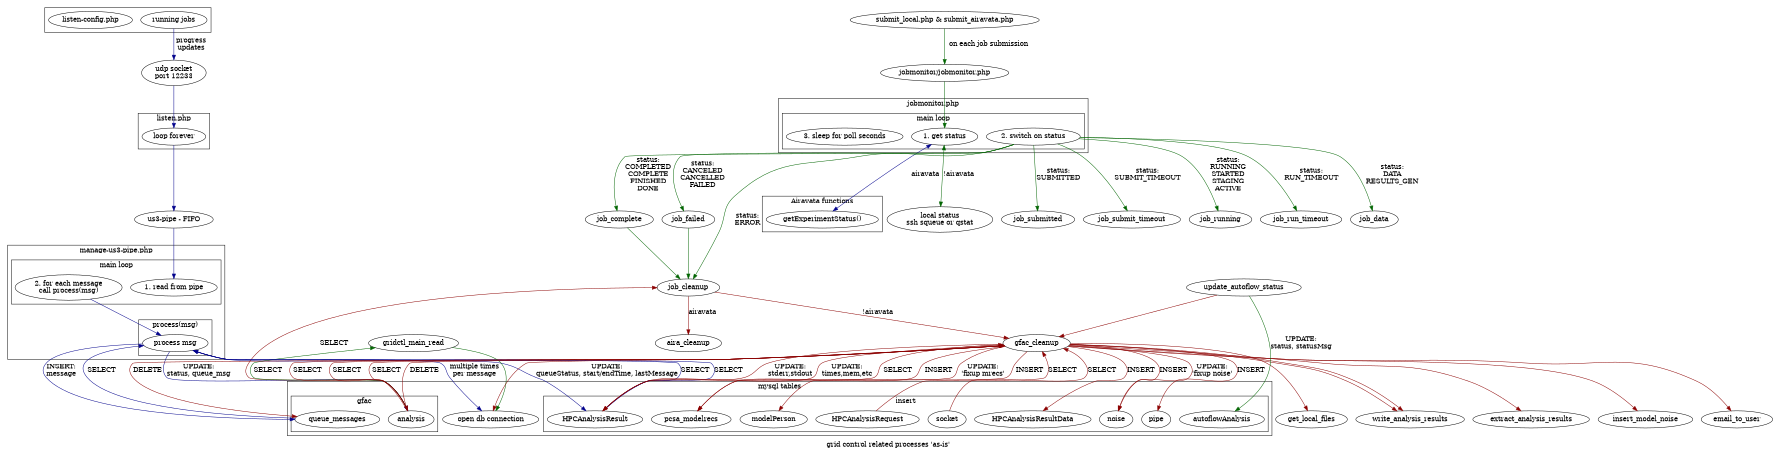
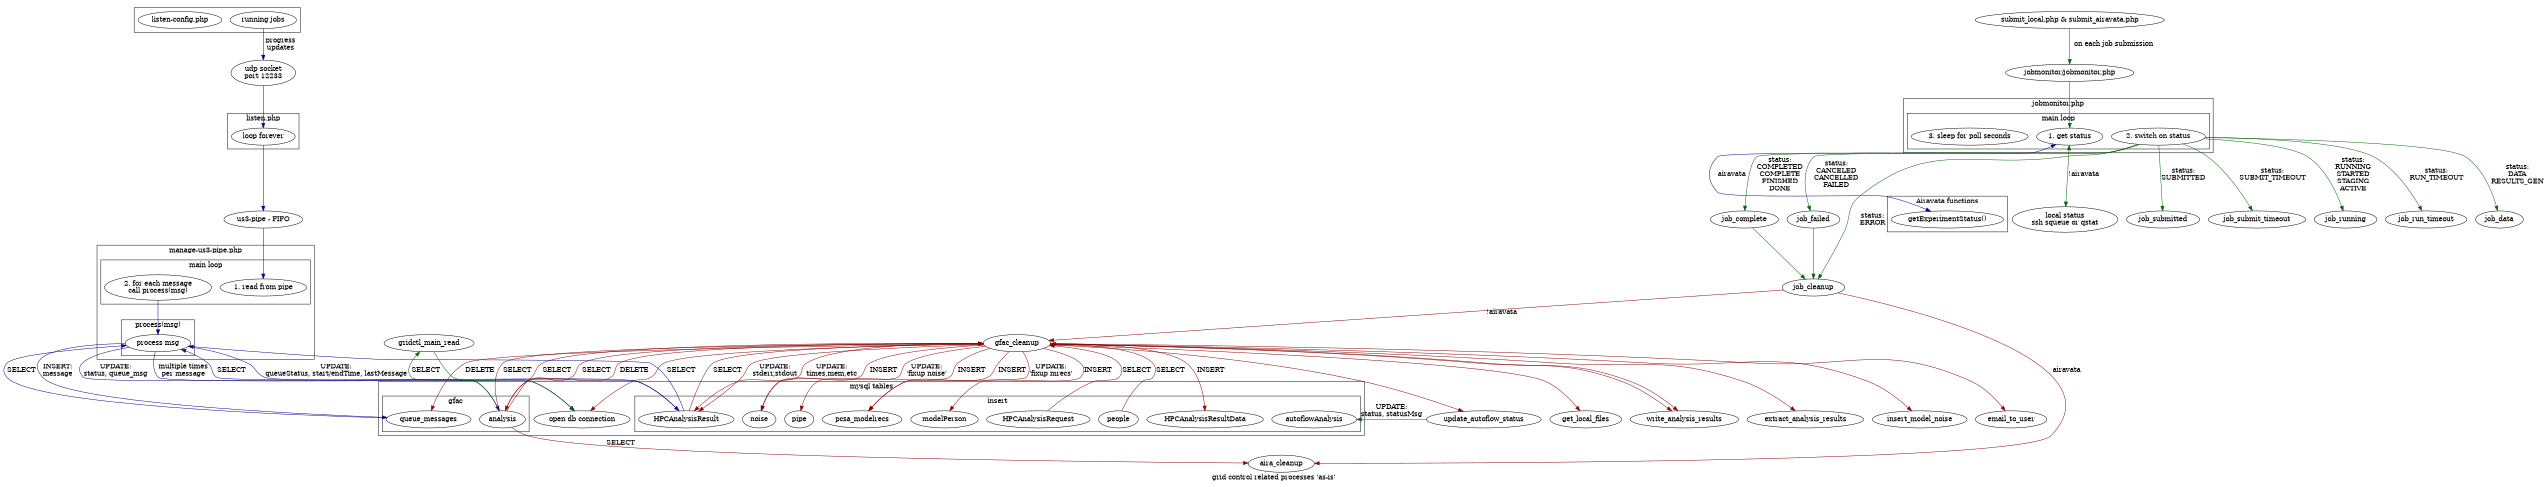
edge "analysis" -> "job_cleanup": now "analysis" -> "aira_cleanup"
edge "update_autoflow_status" -> "gfac_cleanup": reversed
node "socket": label "socket" -> "people"
